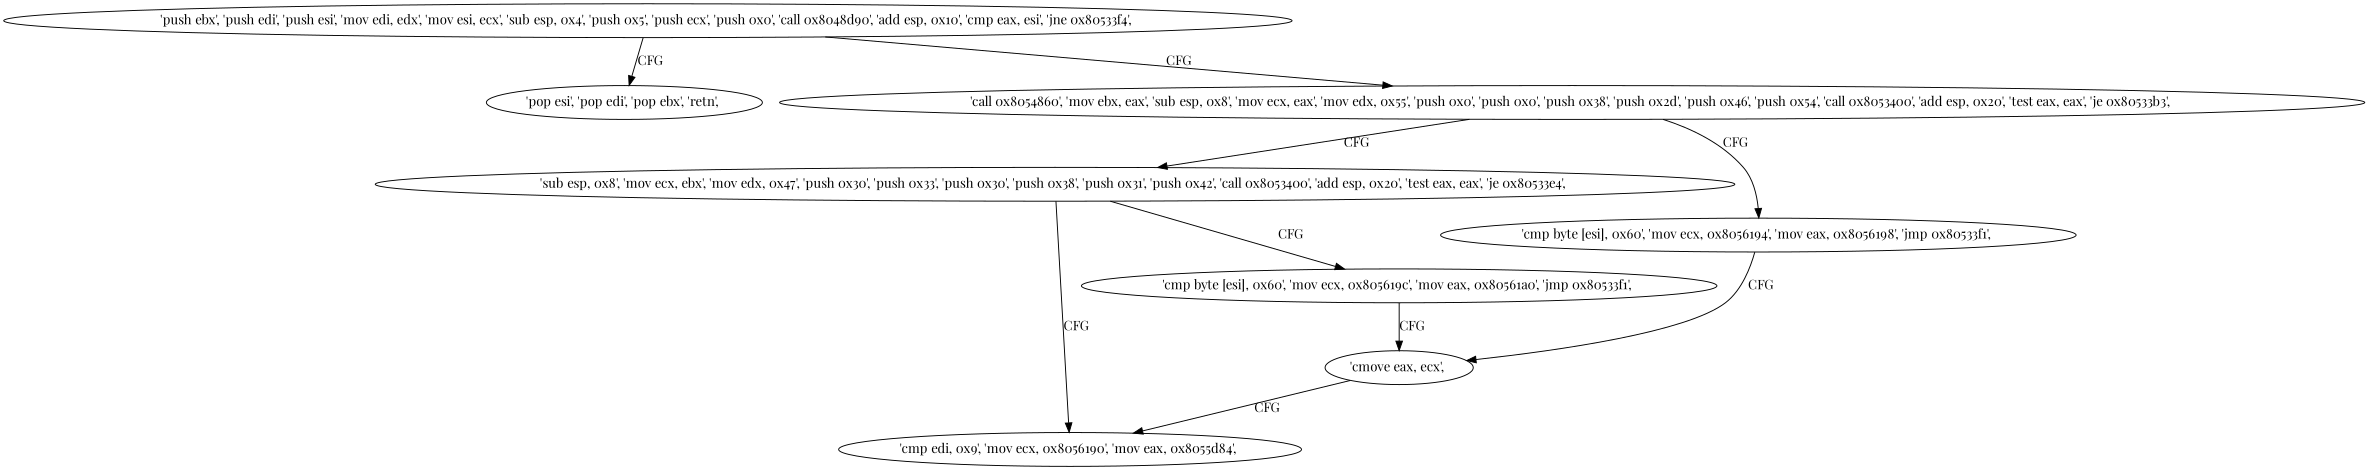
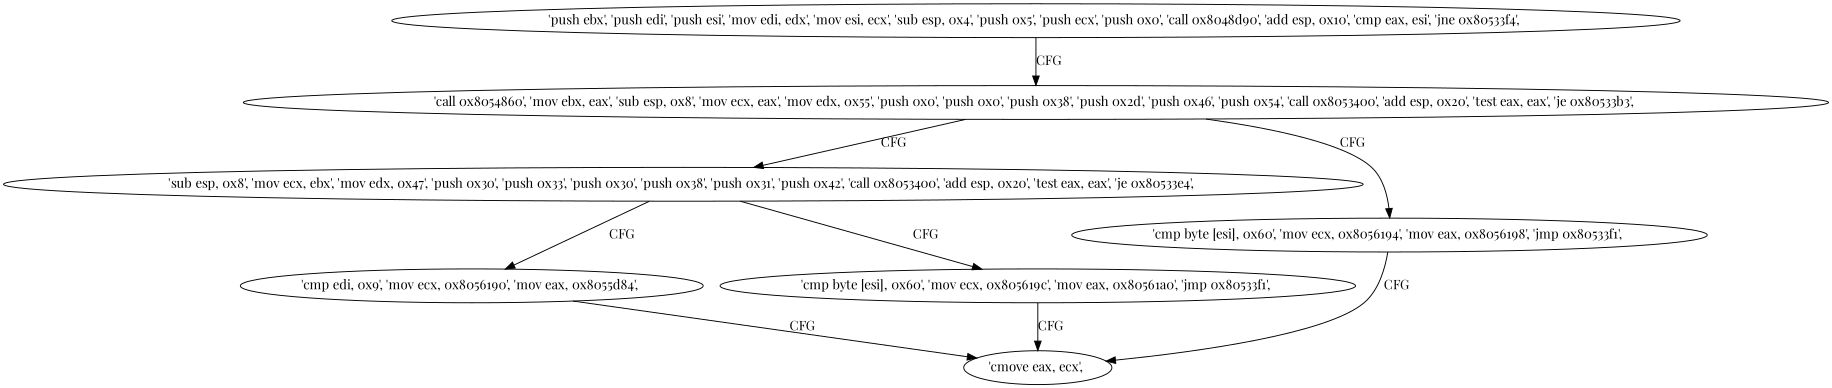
node "'pop esi', 'pop edi', 'pop ebx', 'retn',": removed
edge "'cmove eax, ecx'," -> "'cmp edi, 0x9', 'mov ecx, 0x8056190', 'mov eax, 0x8055d84',": reversed
